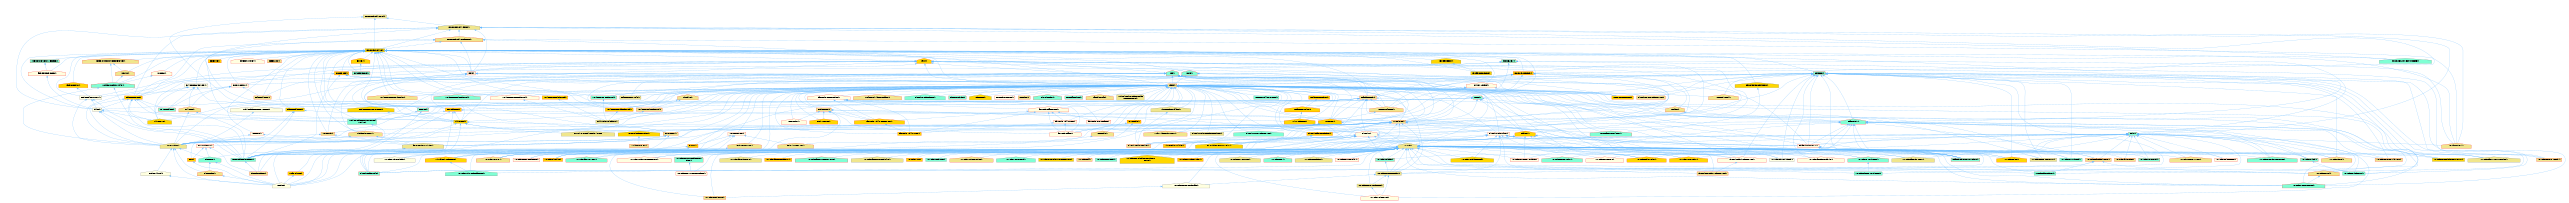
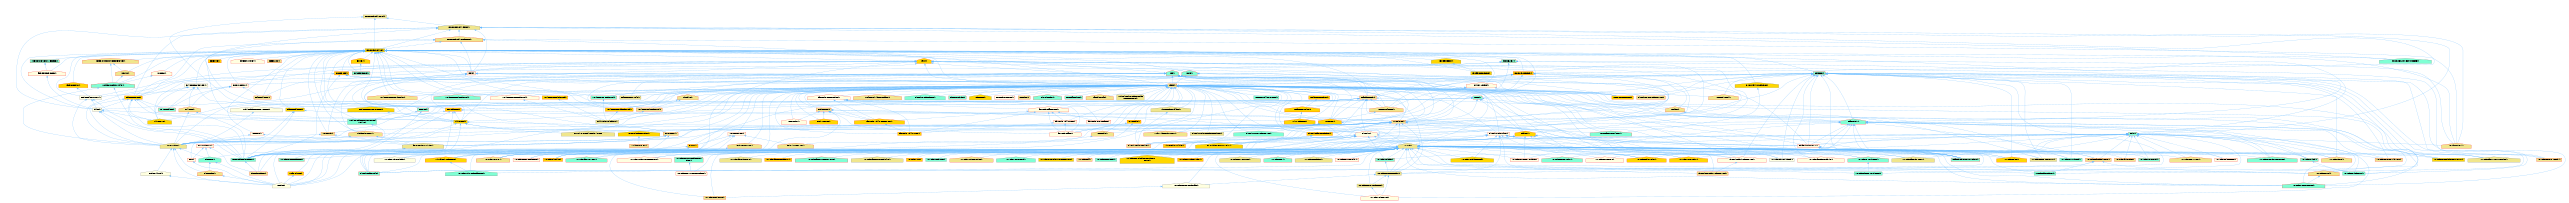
node "SetVariableOnPersistent.h": label "SetVariableOnPersistent.h" -> "DynamicallyTypedValue.h"
node "Font.h": fillcolor gold -> lightyellow
node "K2Node_CreateDelegate.h": added
node "K2Actions_SpawnActor.h": label "K2Actions_SpawnActor.h" -> "K2Node_SpawnActor.h"
